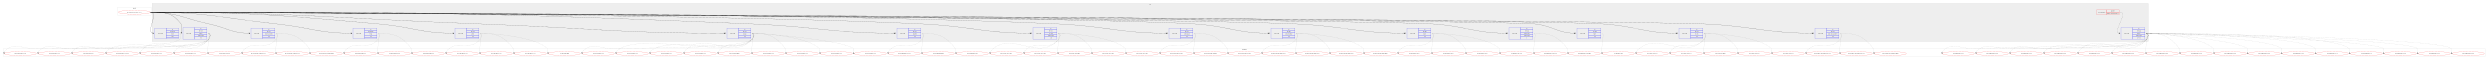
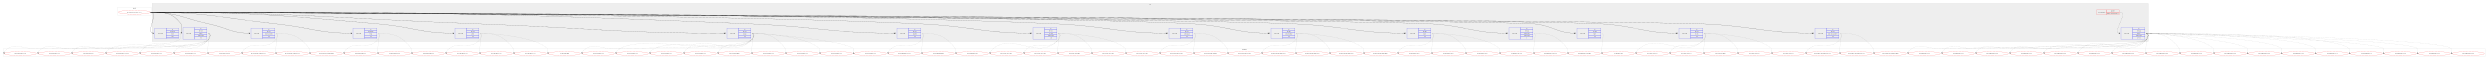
node "dev-lang/python-3.6.5": added
